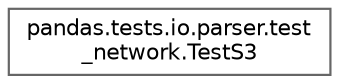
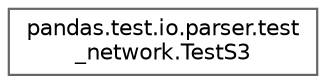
node "pandas.tests.io.parser.test _network.TestS3": label "pandas.tests.io.parser.test _network.TestS3" -> "pandas.test.io.parser.test _network.TestS3"
